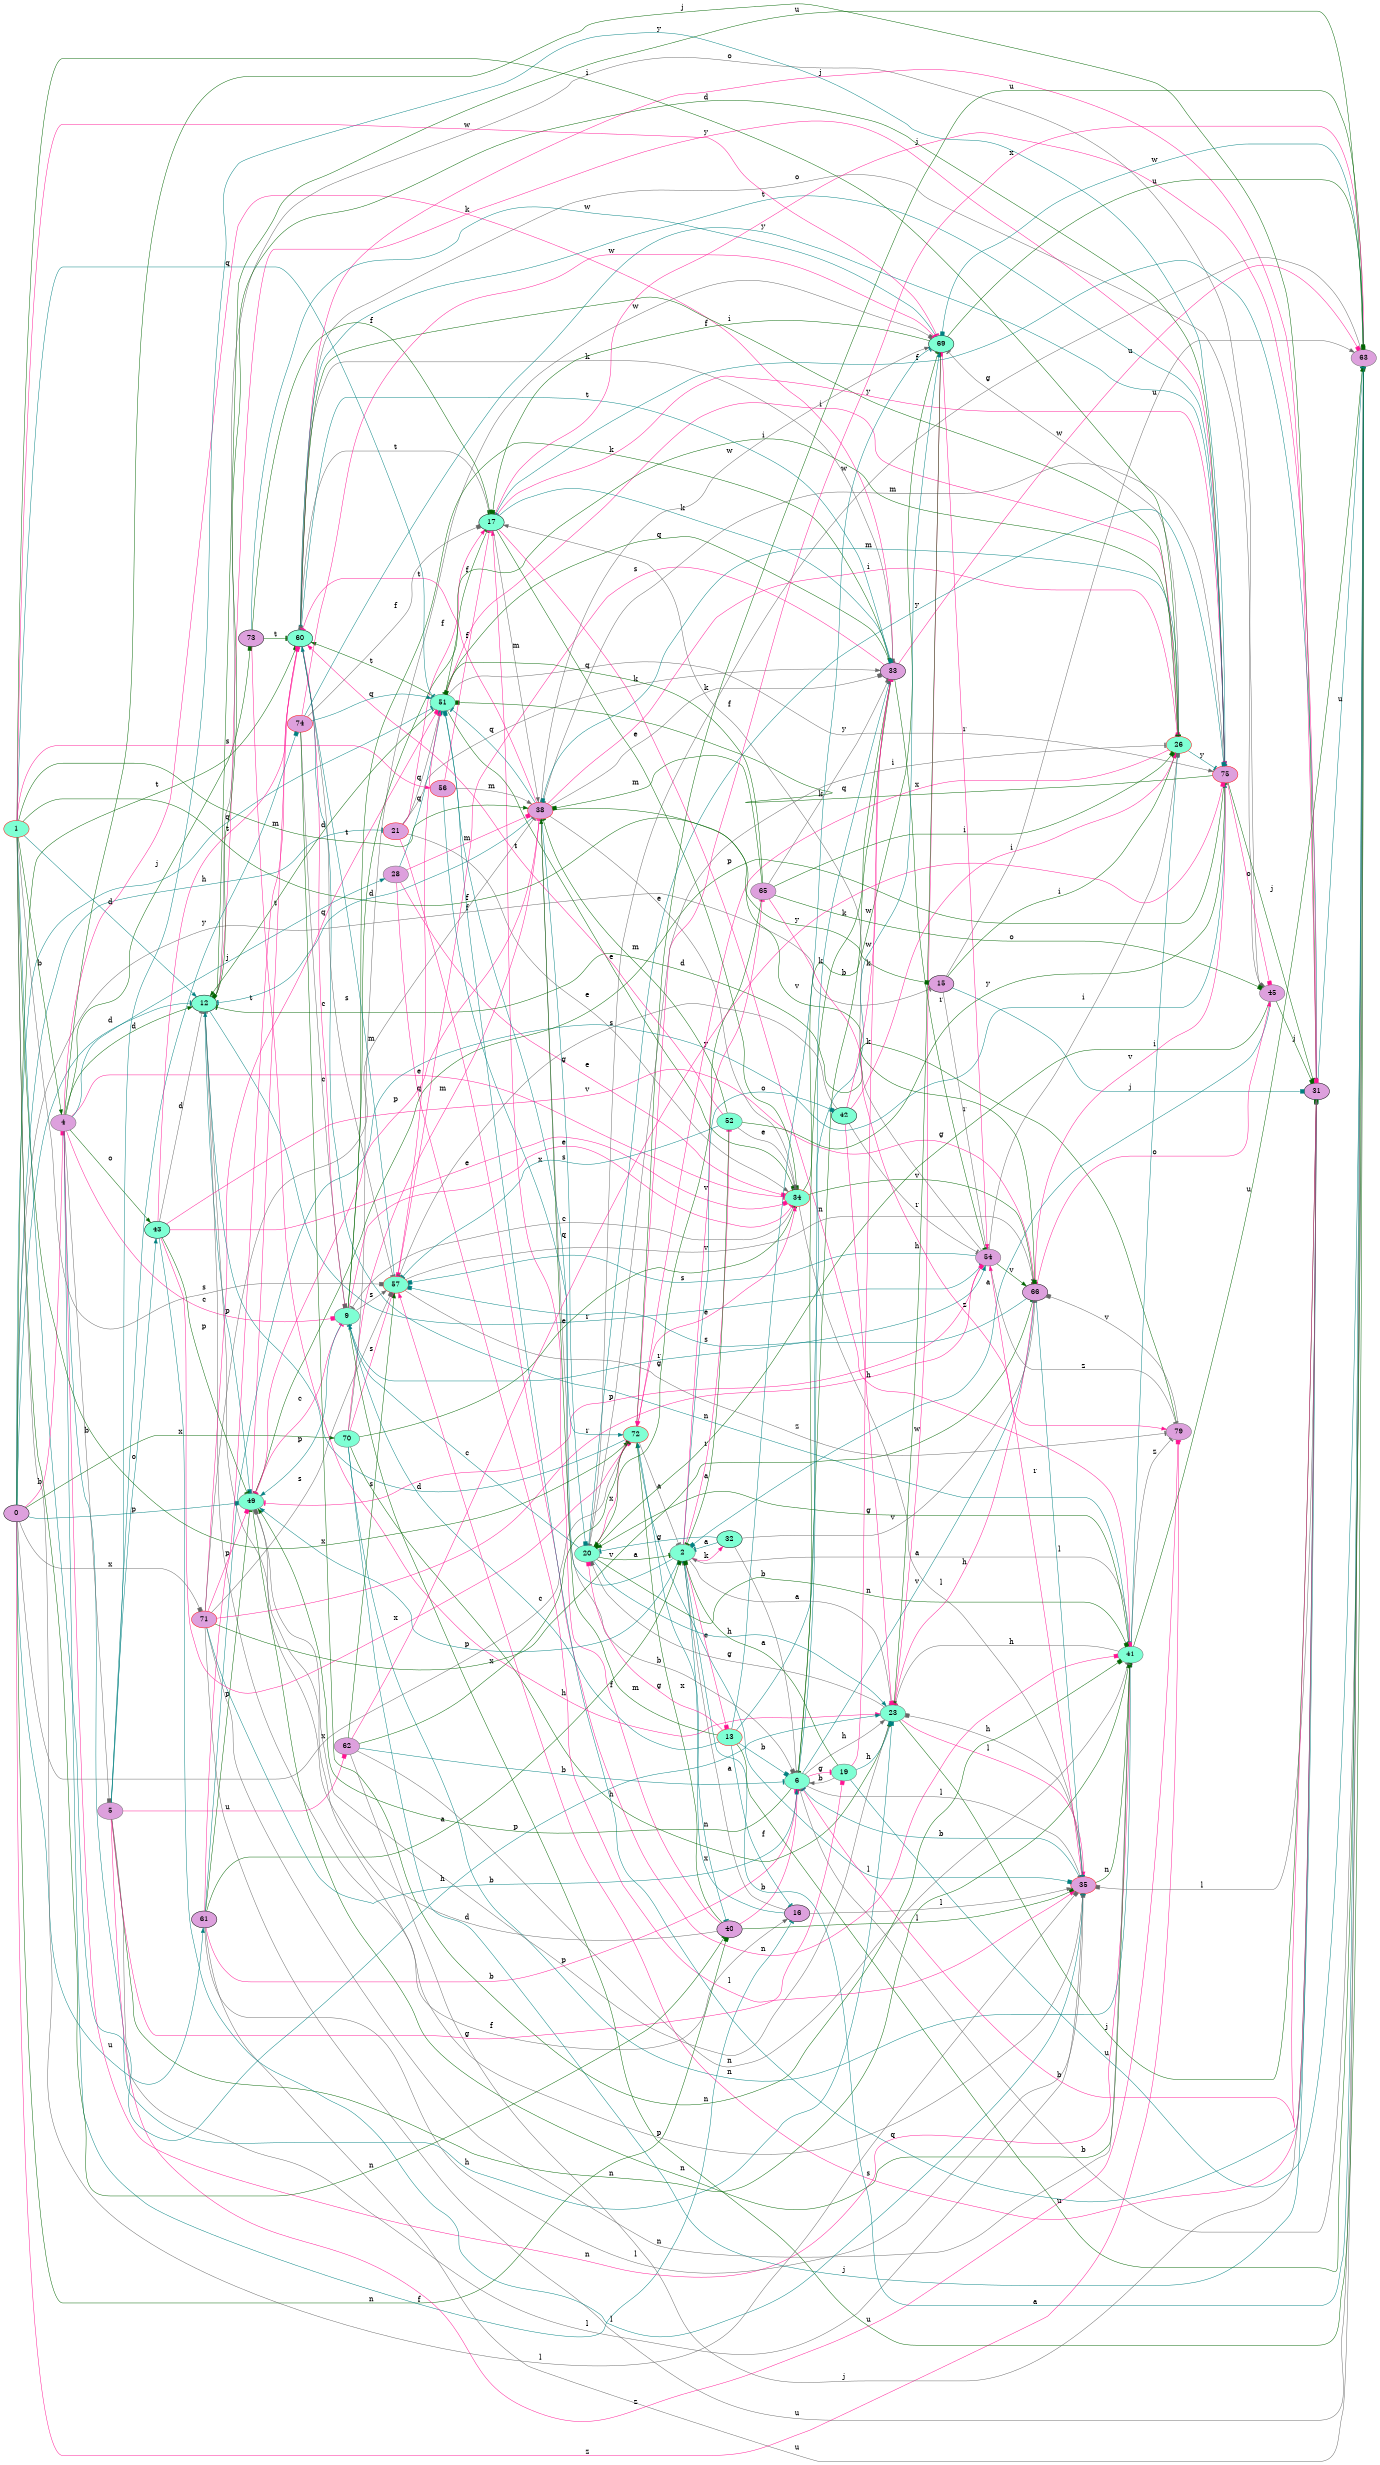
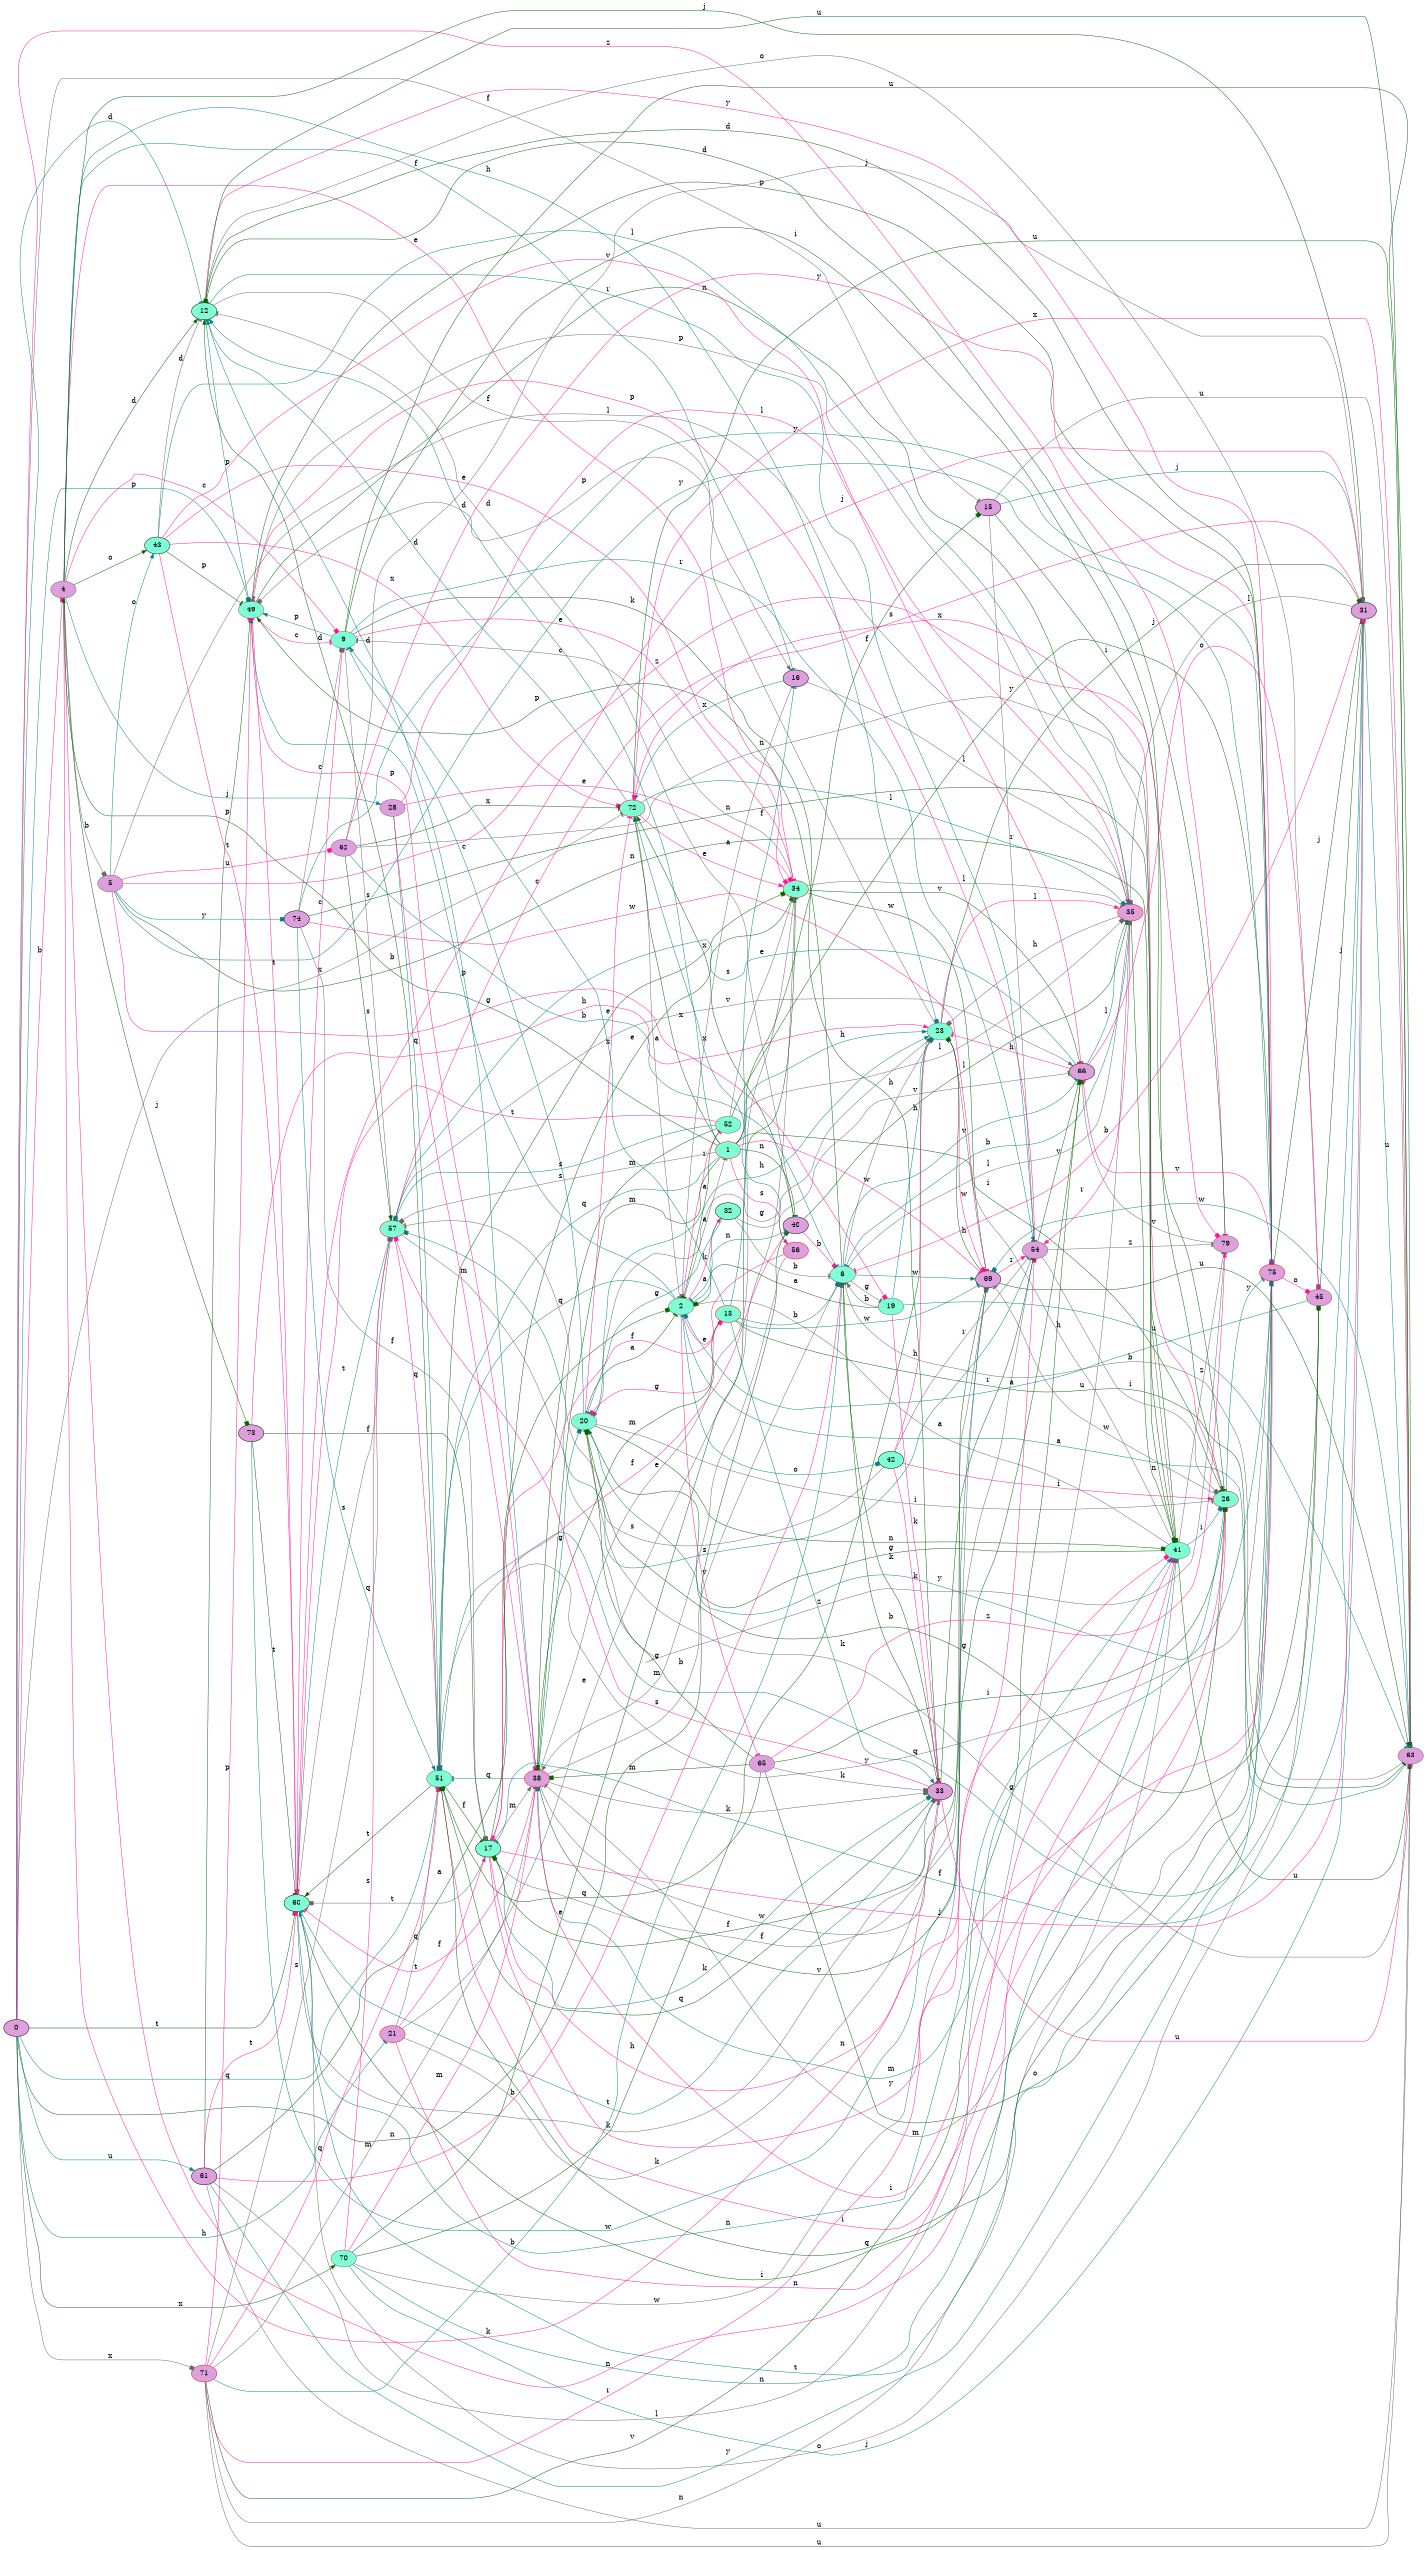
node "69": fillcolor aquamarine -> plum
node "74": color red -> black
edge "2" -> "23": now "2" -> "1"
edge "6" -> "19": color deeppink -> gray40
